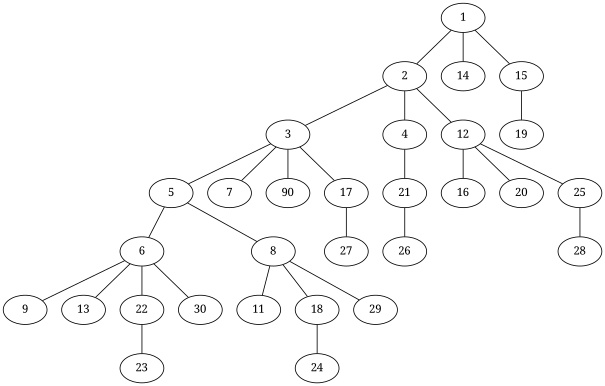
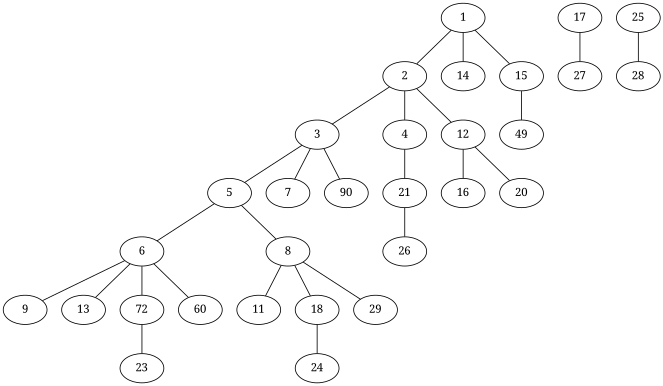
node "19": label "19" -> "49"
edge "3" -- "17": removed
edge "12" -- "25": removed
node "22": label "22" -> "72"
node "30": label "30" -> "60"
